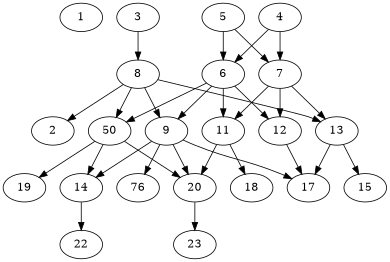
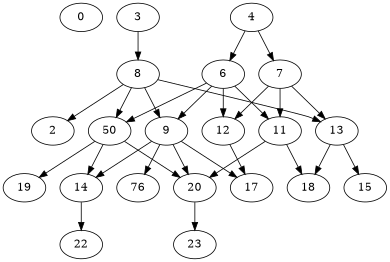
node "1": label "1" -> "0"
node "5": removed
edge "13" -> "17": now "13" -> "18"
